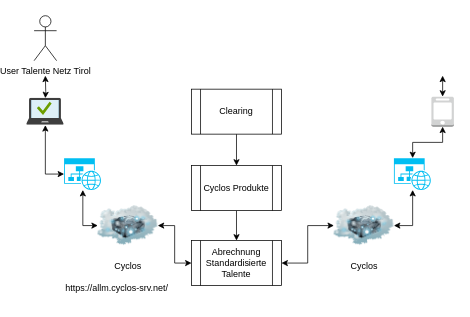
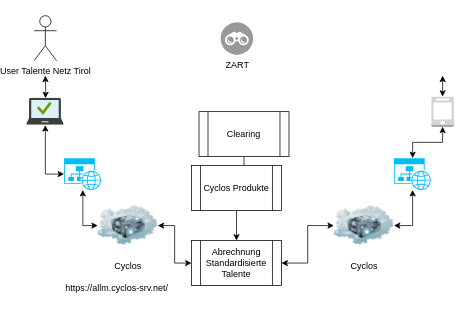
node "ZART": added
node "Clearing": moved (237, 111) -> (244, 134)
